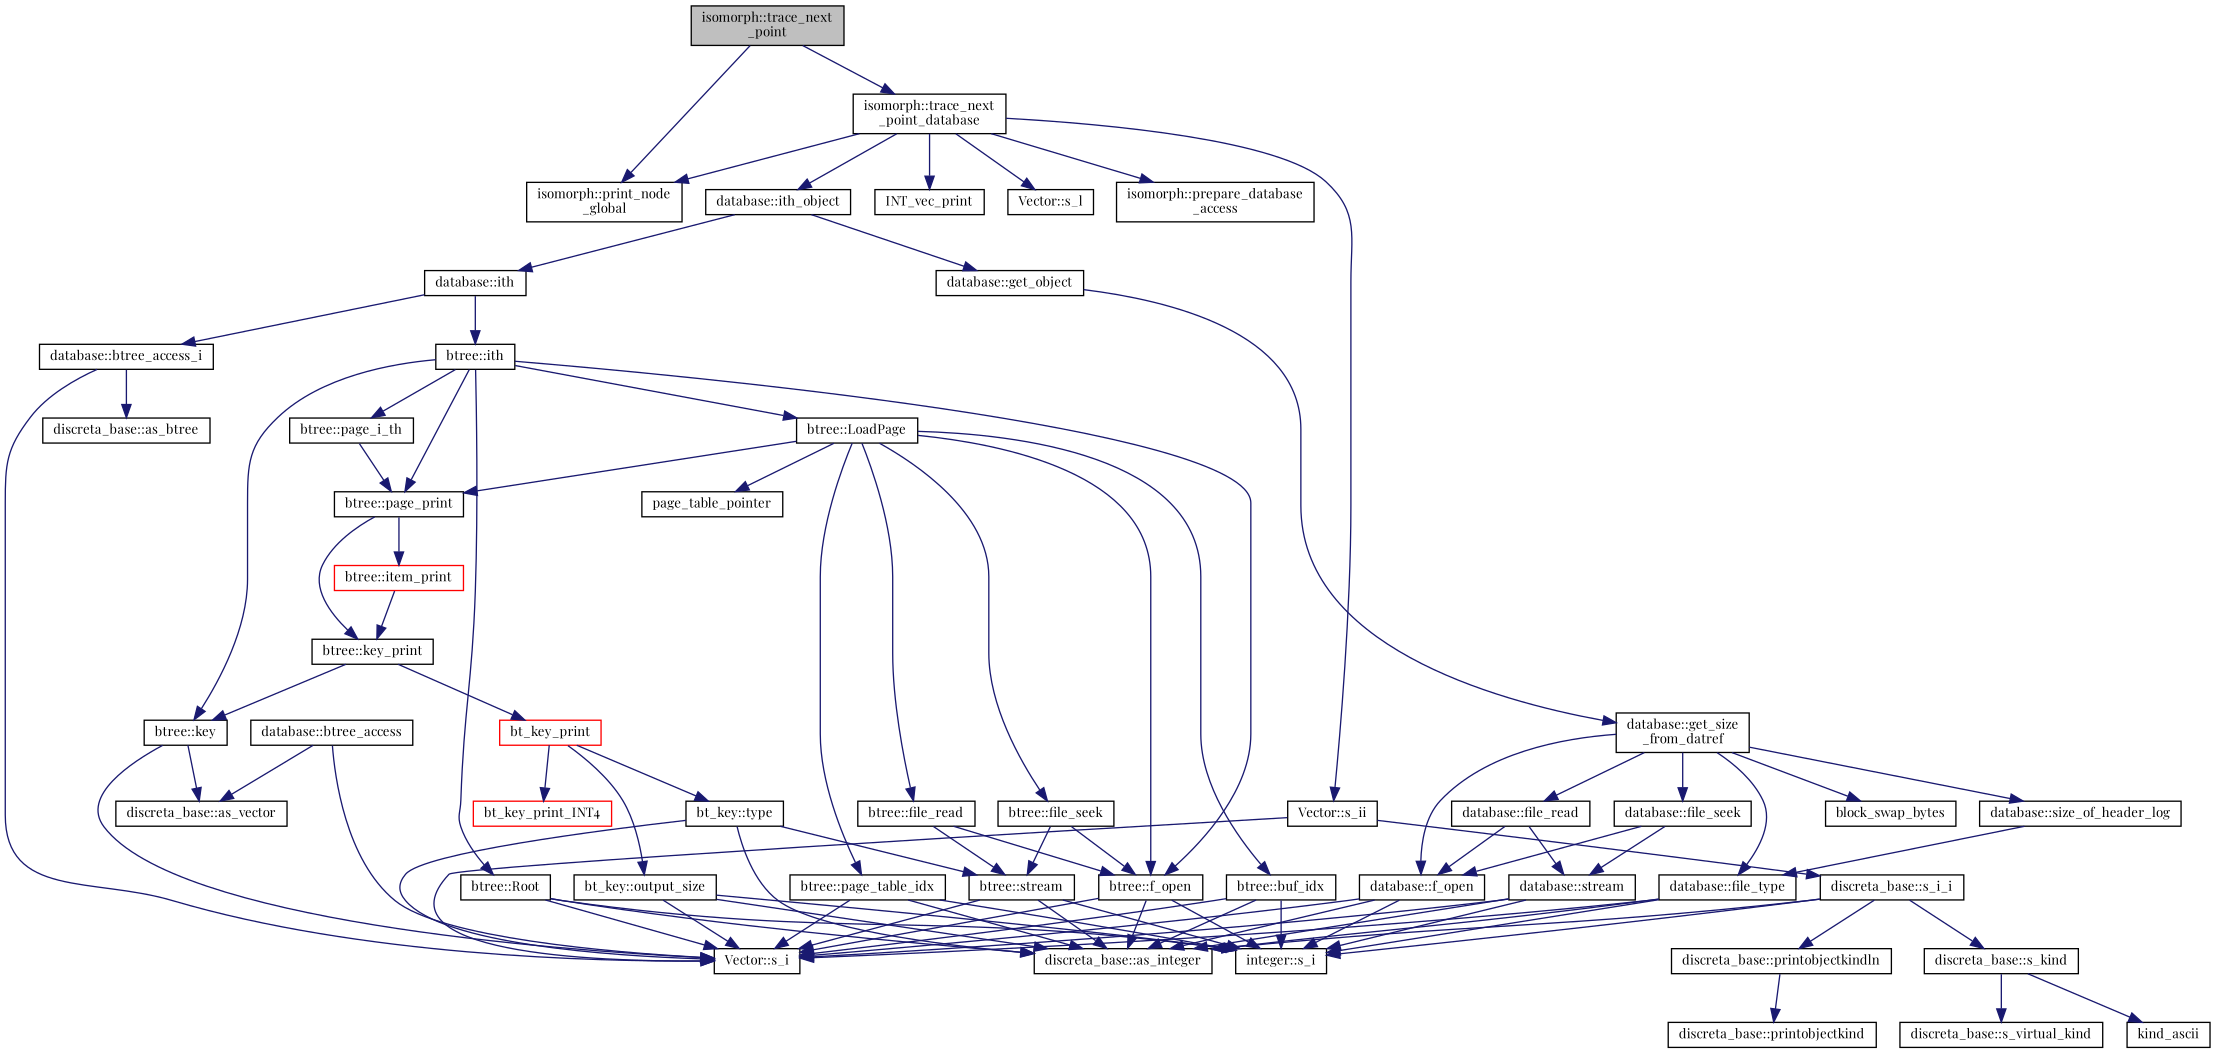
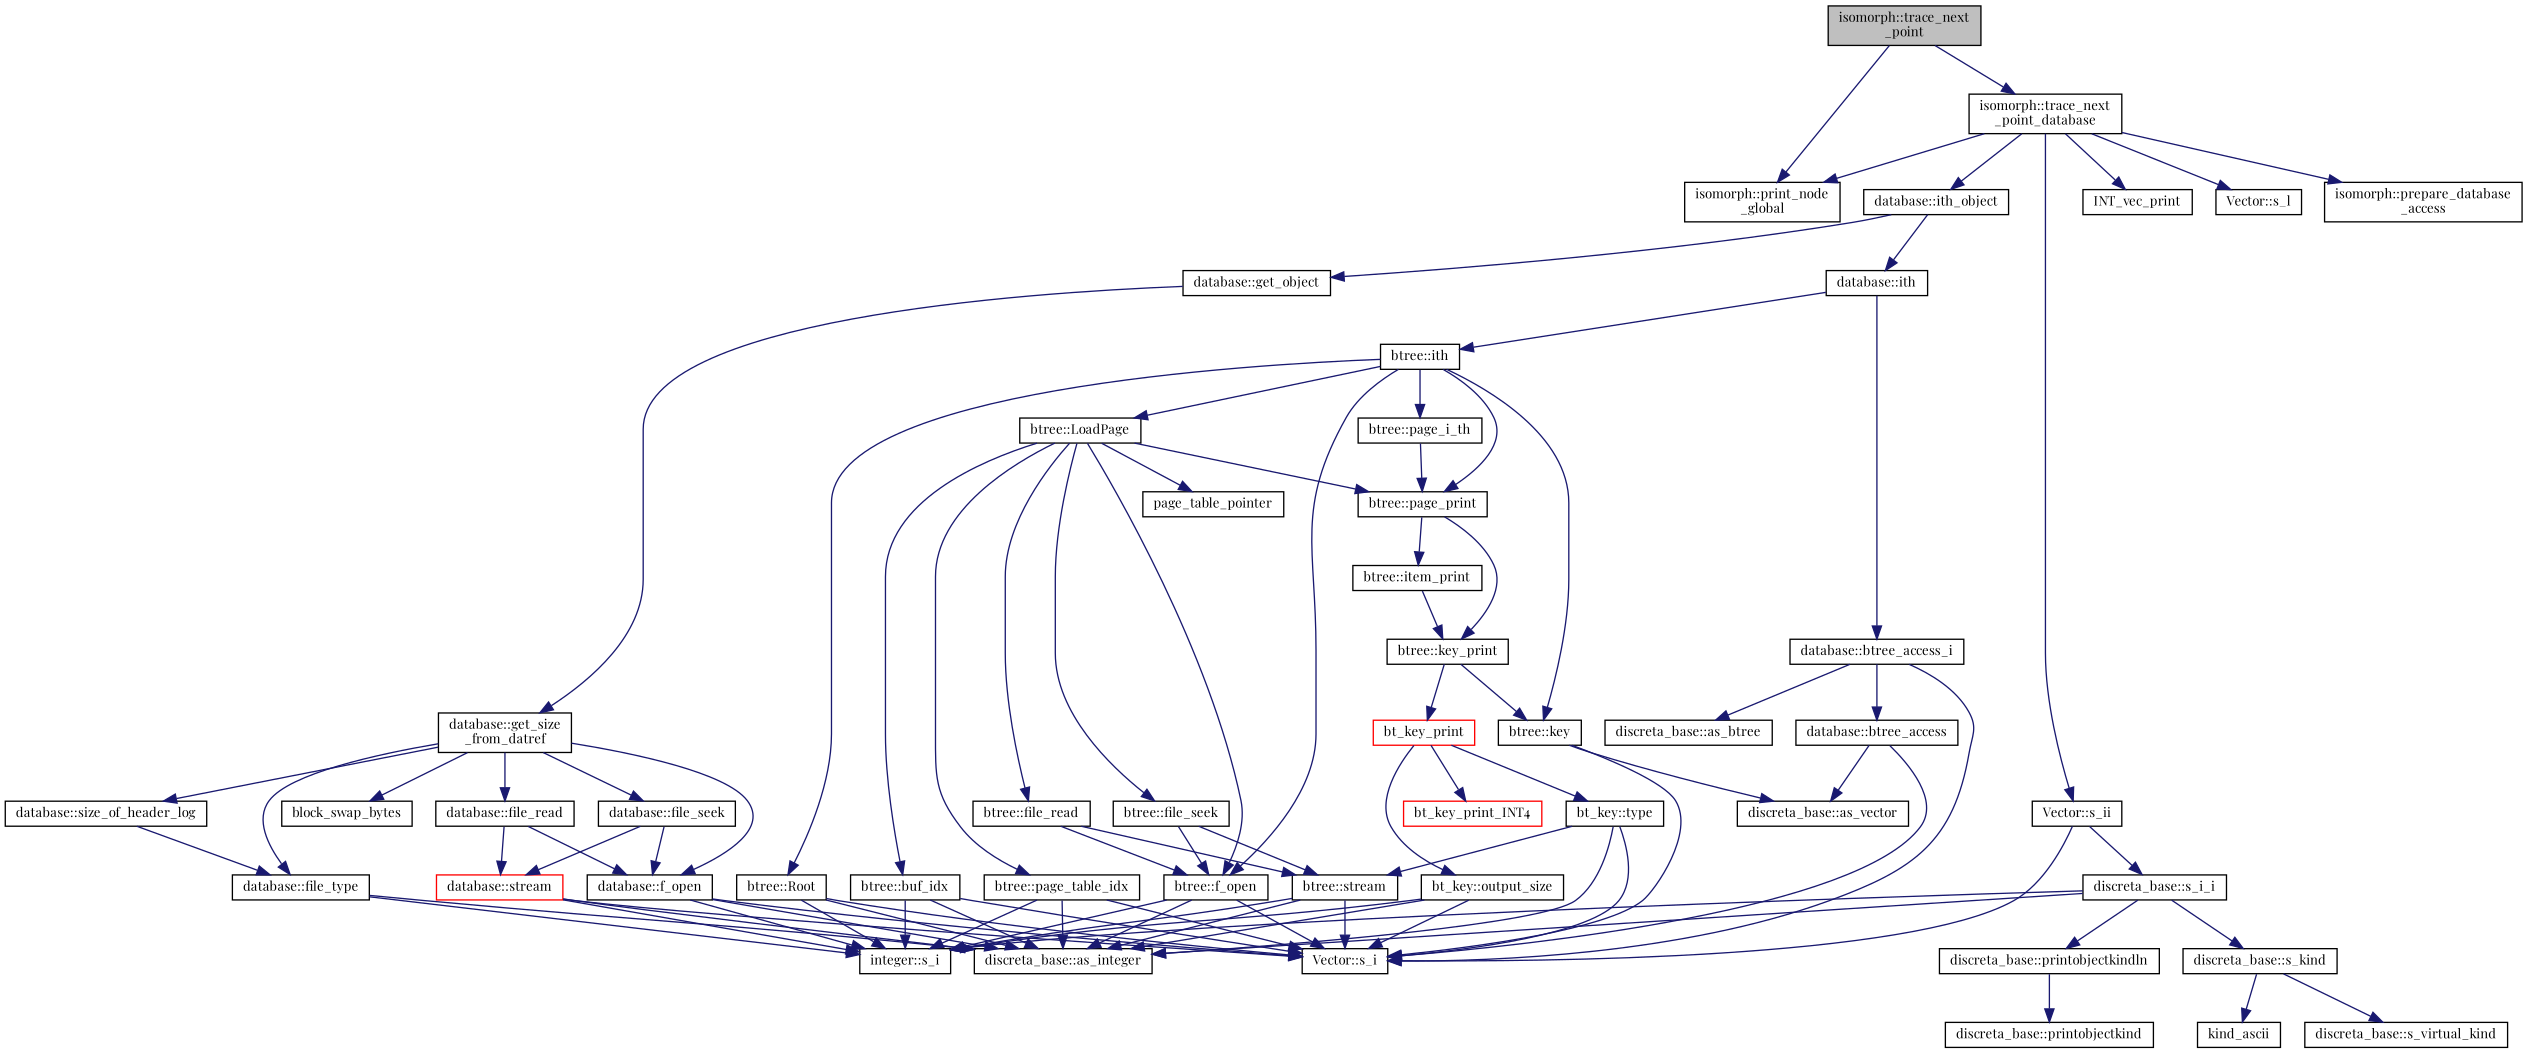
node "btree::item_print": color red -> black
edge "database::btree_access_i" -> "database::btree_access": added
node "database::stream": color black -> red
edge "database::file_type" -> "Vector::s_i": removed
